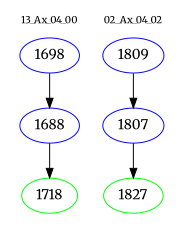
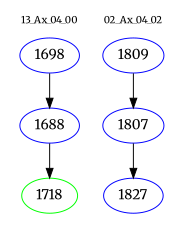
node "1827": color green -> blue
